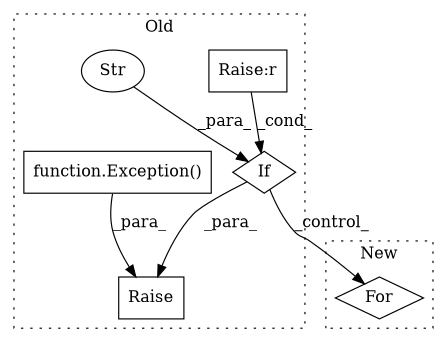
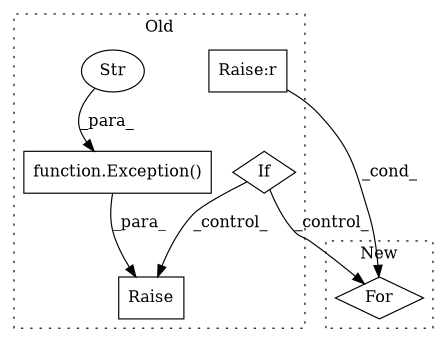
edge "Raise:r" -> "If": now "Raise:r" -> "For"
edge "Str" -> "If": now "Str" -> "function.Exception()"
edge "If" -> "Raise": label "_para_" -> "_control_"
